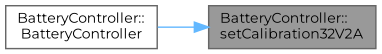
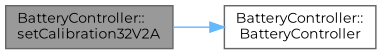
edge "BatteryController:: BatteryController" -> "BatteryController:: setCalibration32V2A": reversed
